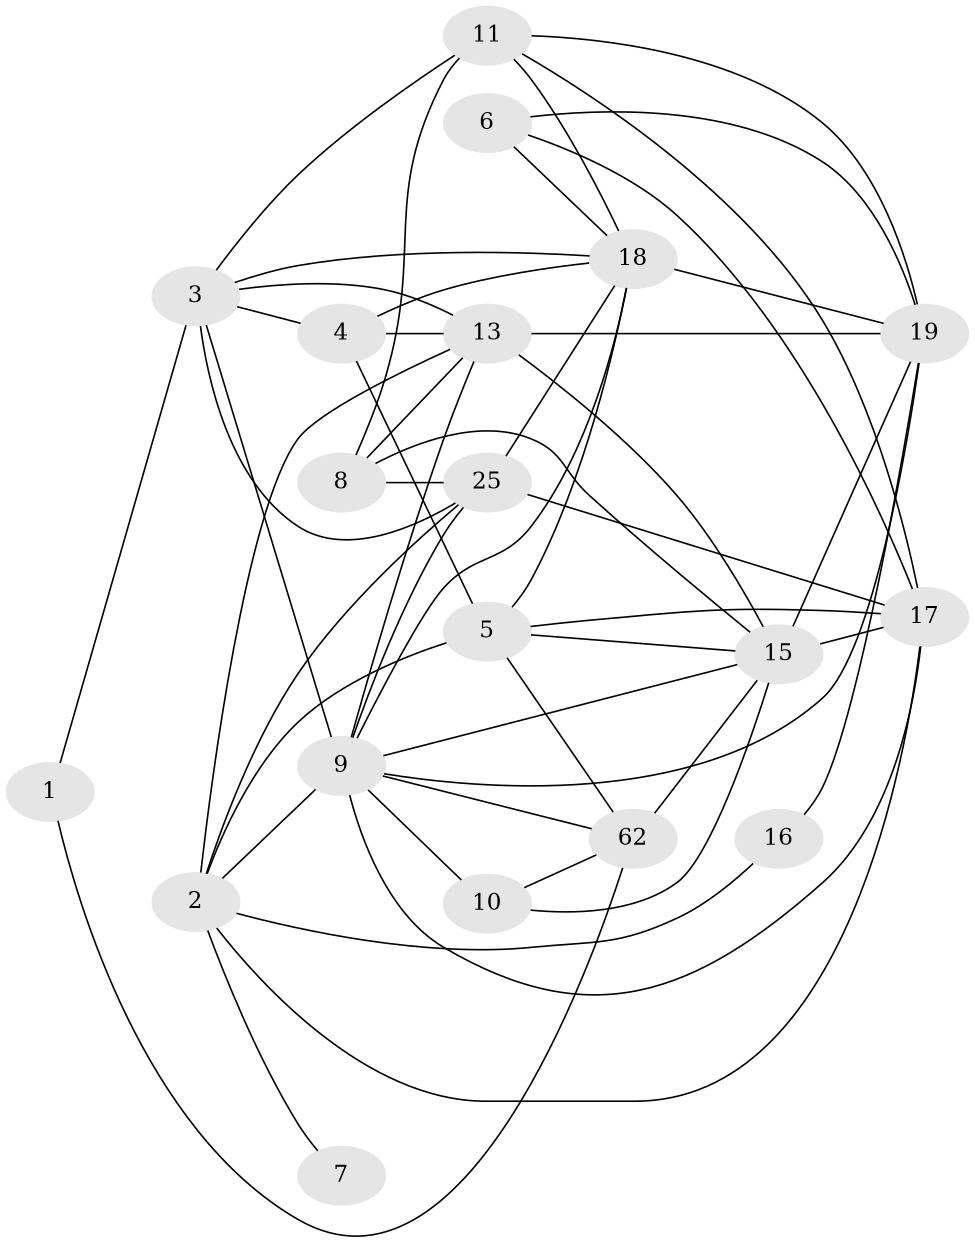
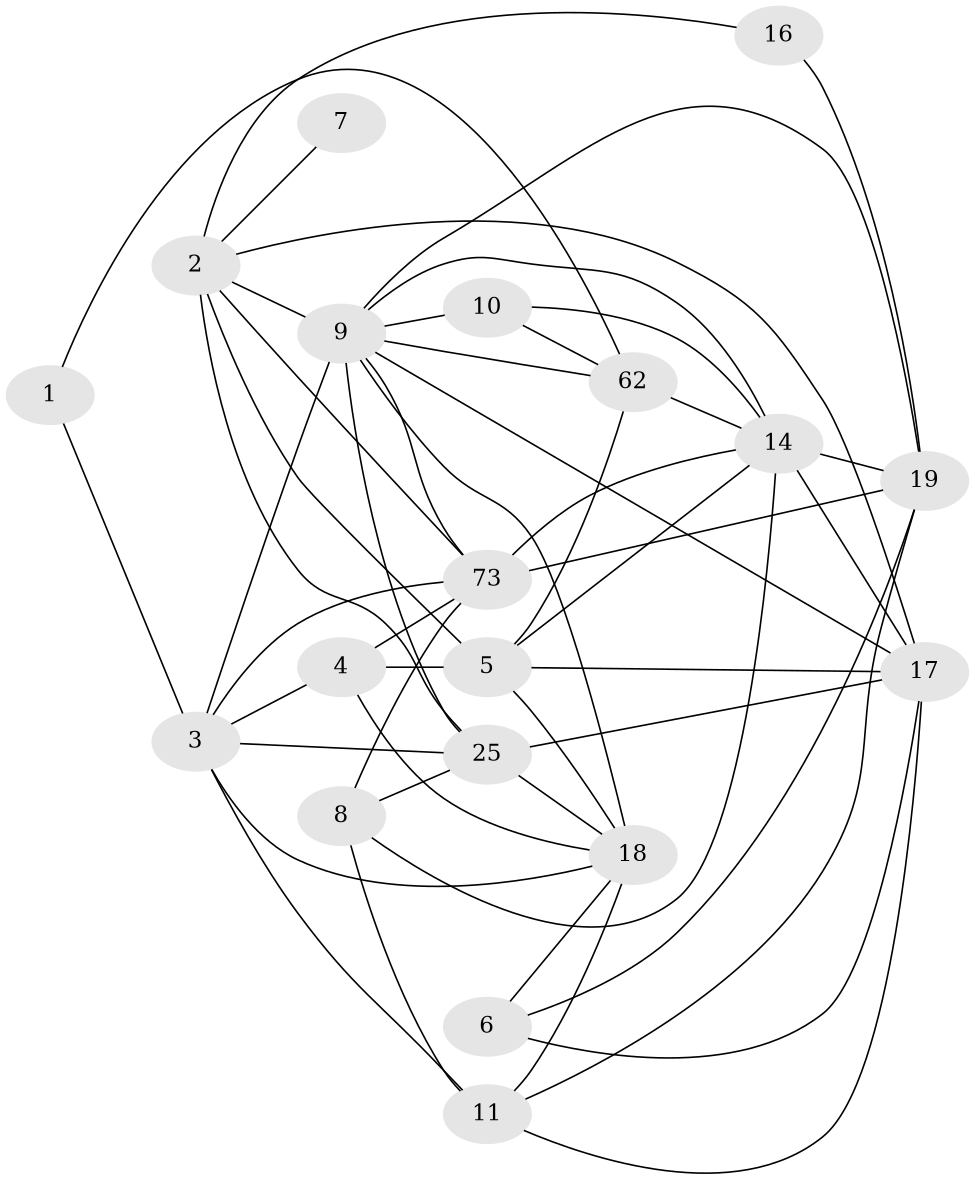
edge "18" -- "19": removed
node "13": label "13" -> "73"
node "15": label "15" -> "14"
